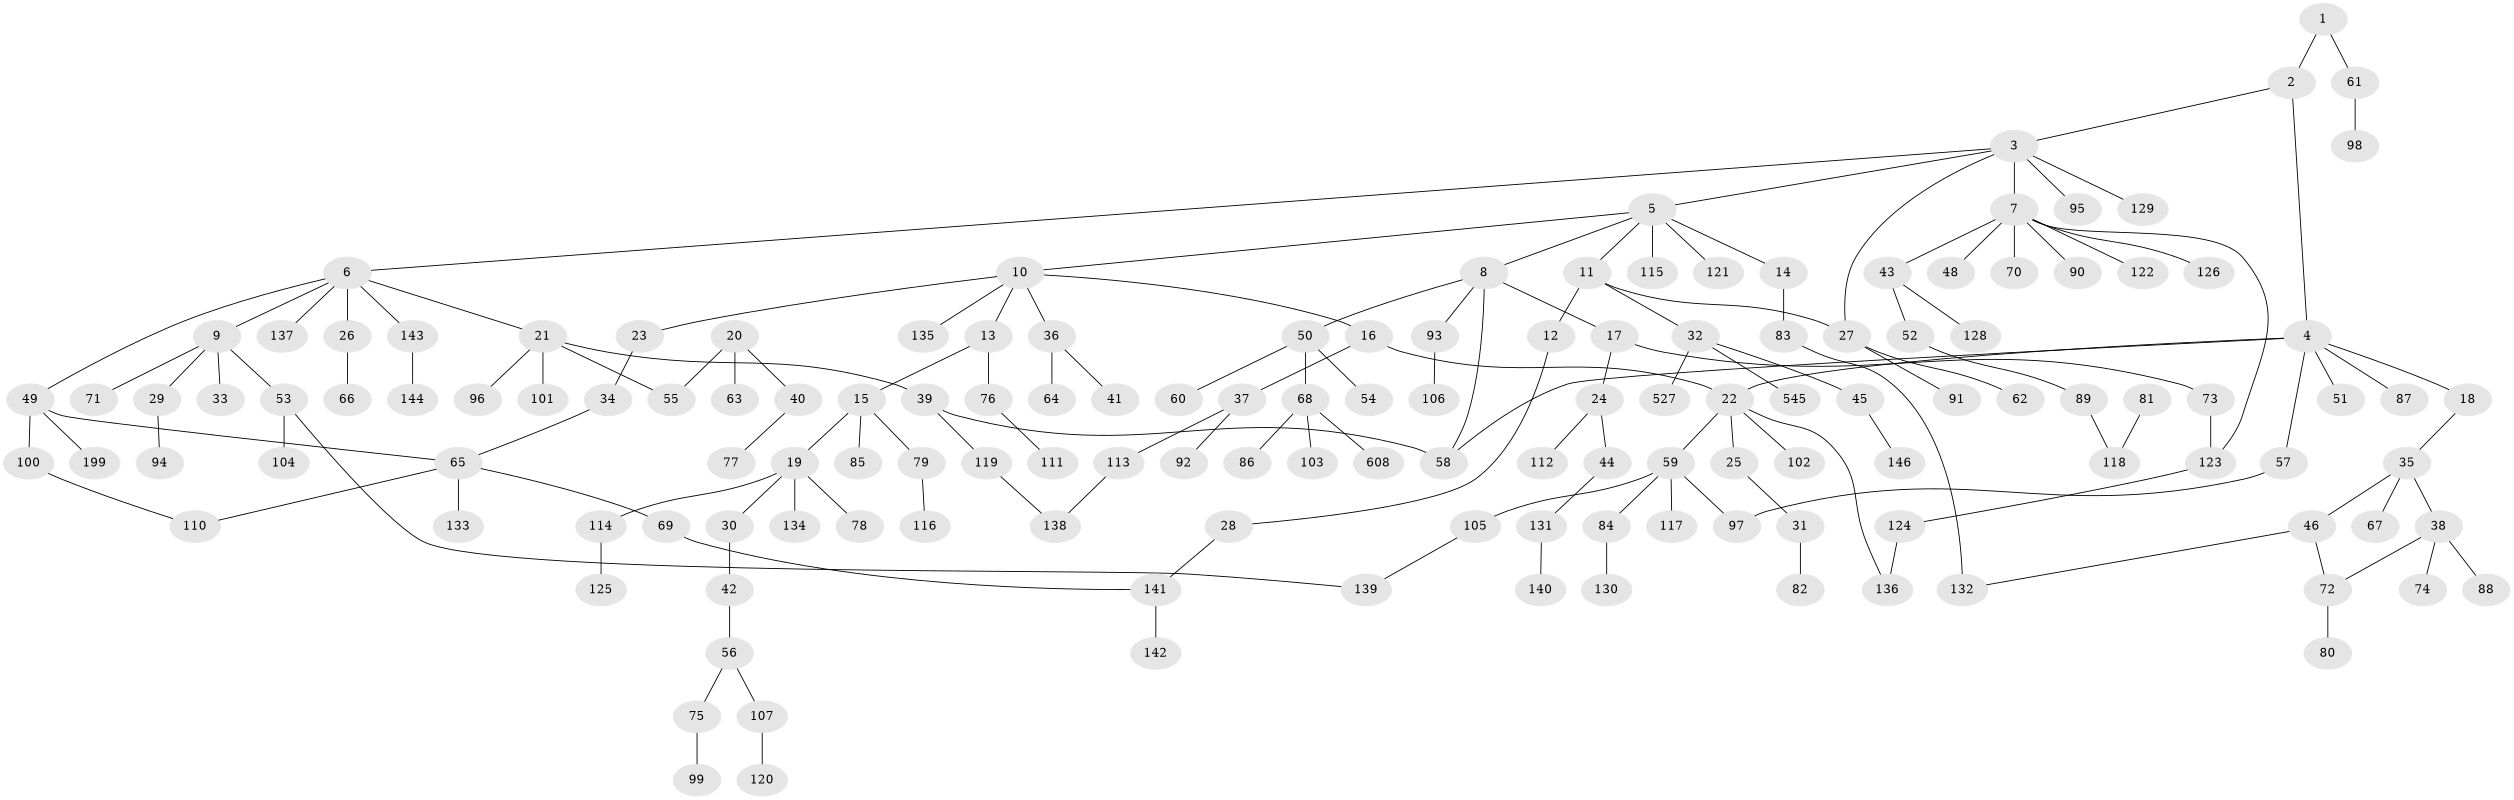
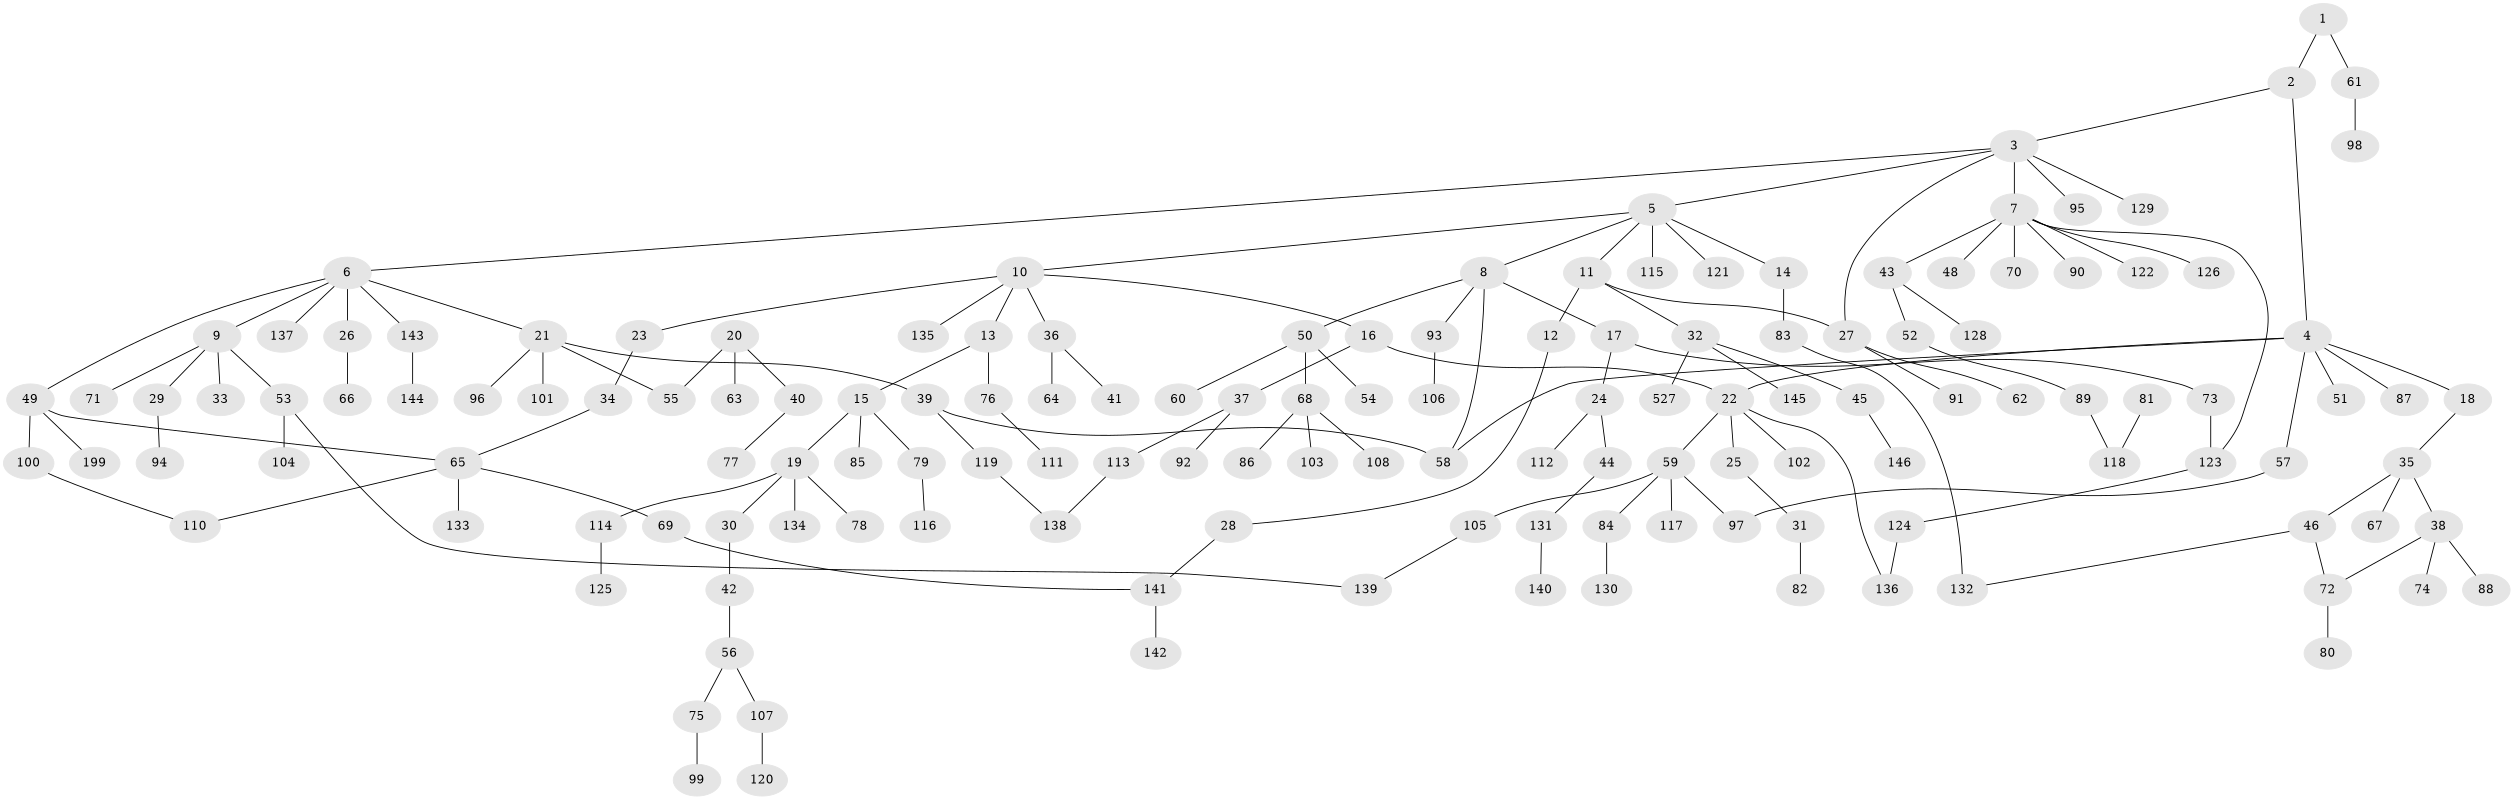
node "545": label "545" -> "145"
node "608": label "608" -> "108"
